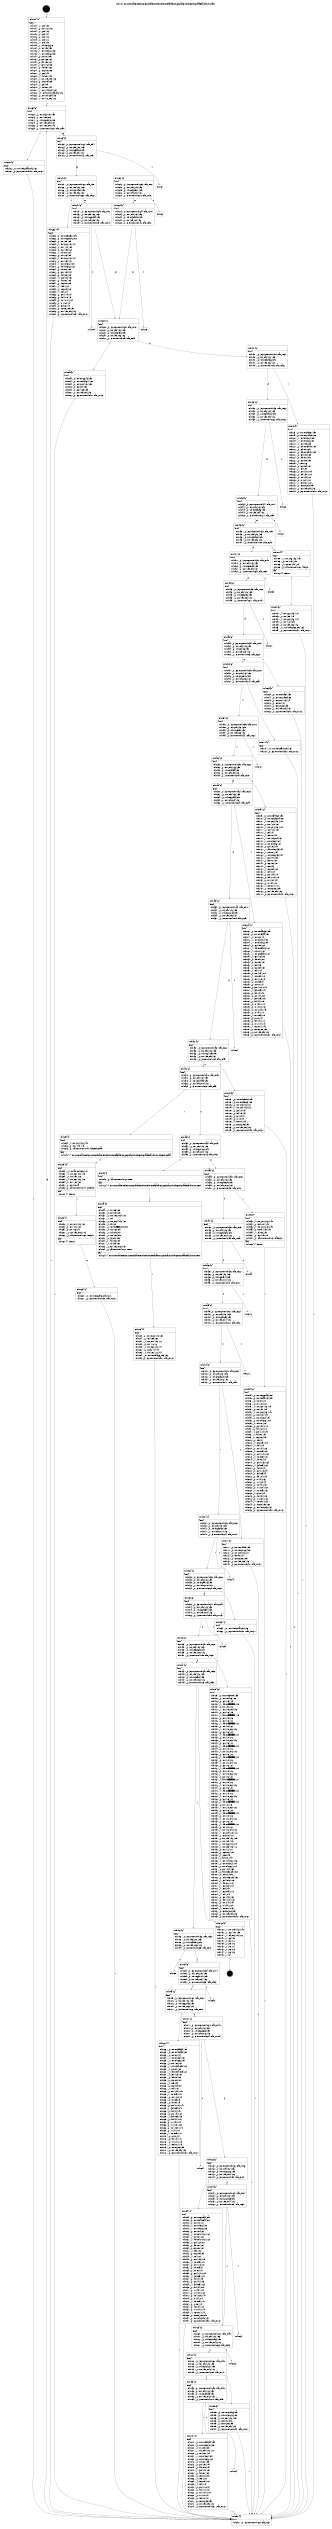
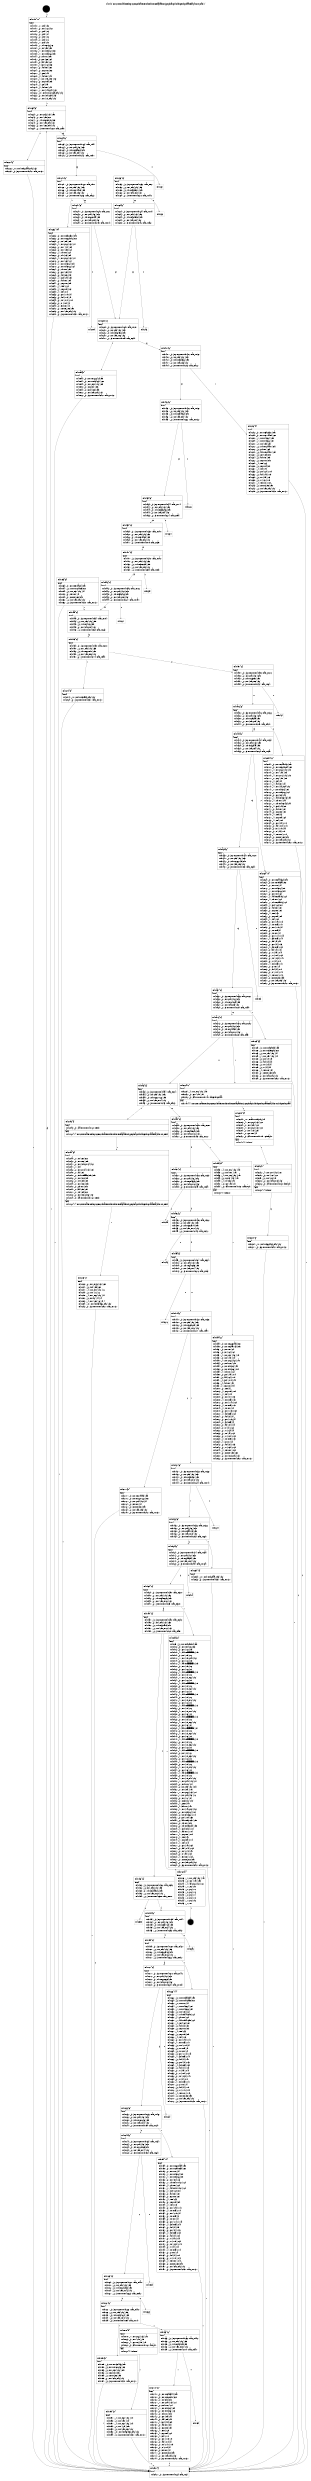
edge "0x40195b [28]" -> "0x401e7e [19]": removed, label "1"
edge "0x4019af [28]" -> "0x401e3f [30]": reversed
